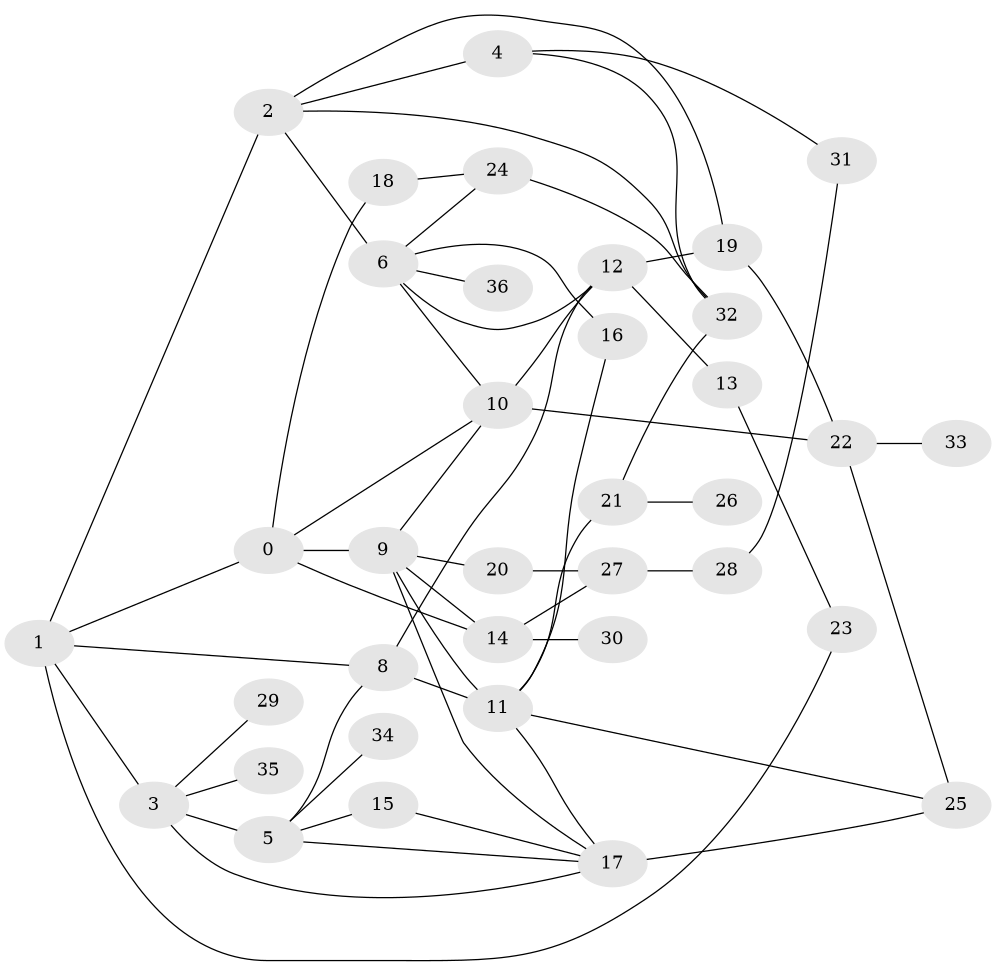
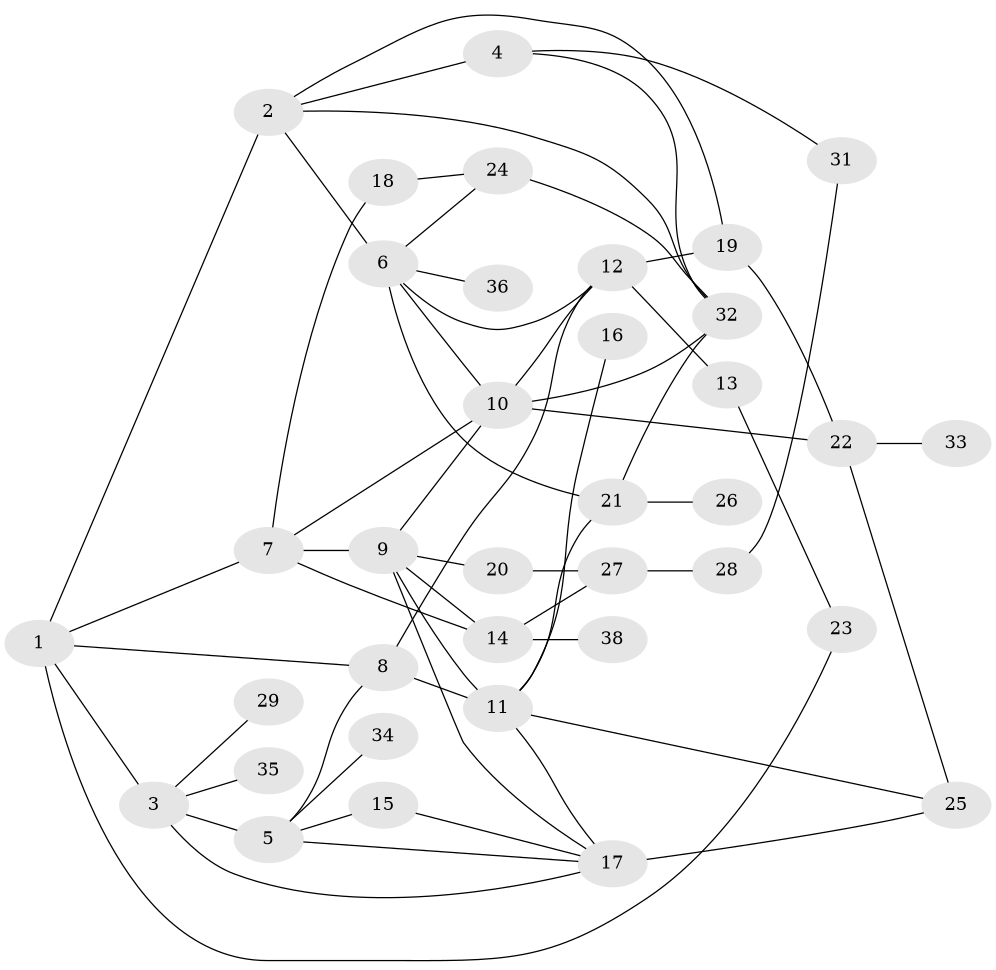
edge "6" -- "16": now "6" -- "21"
edge "32" -- "10": added
node "0": label "0" -> "7"
node "30": label "30" -> "38"
